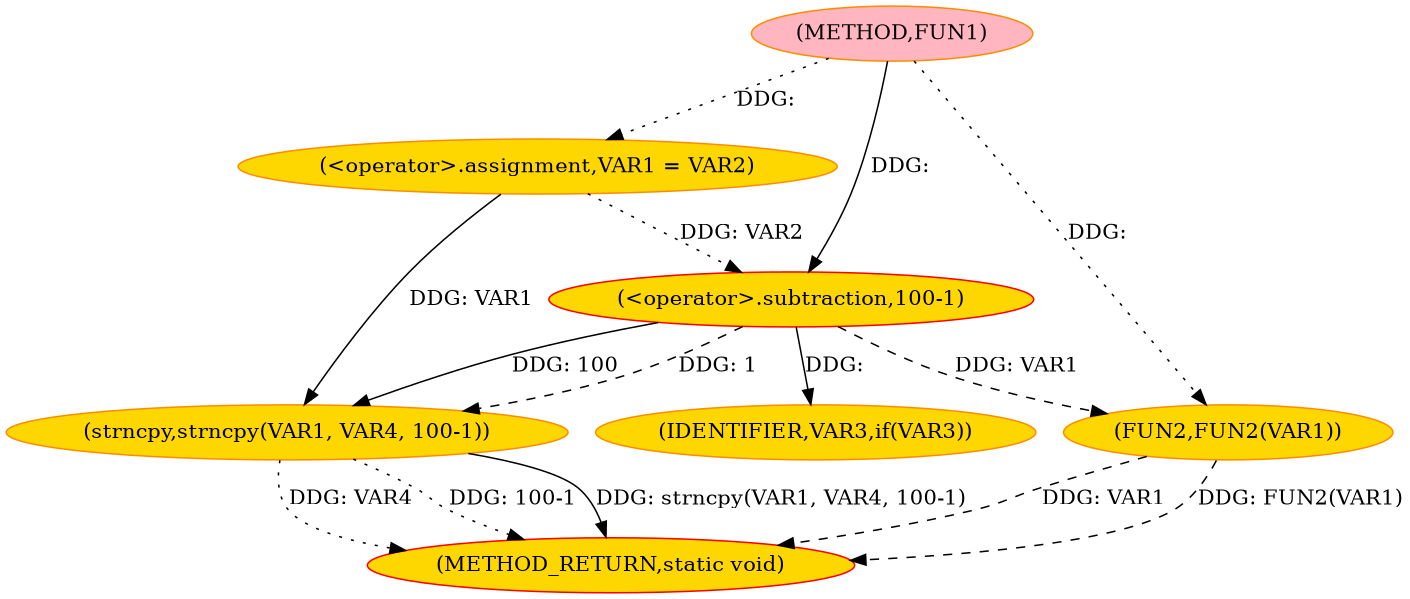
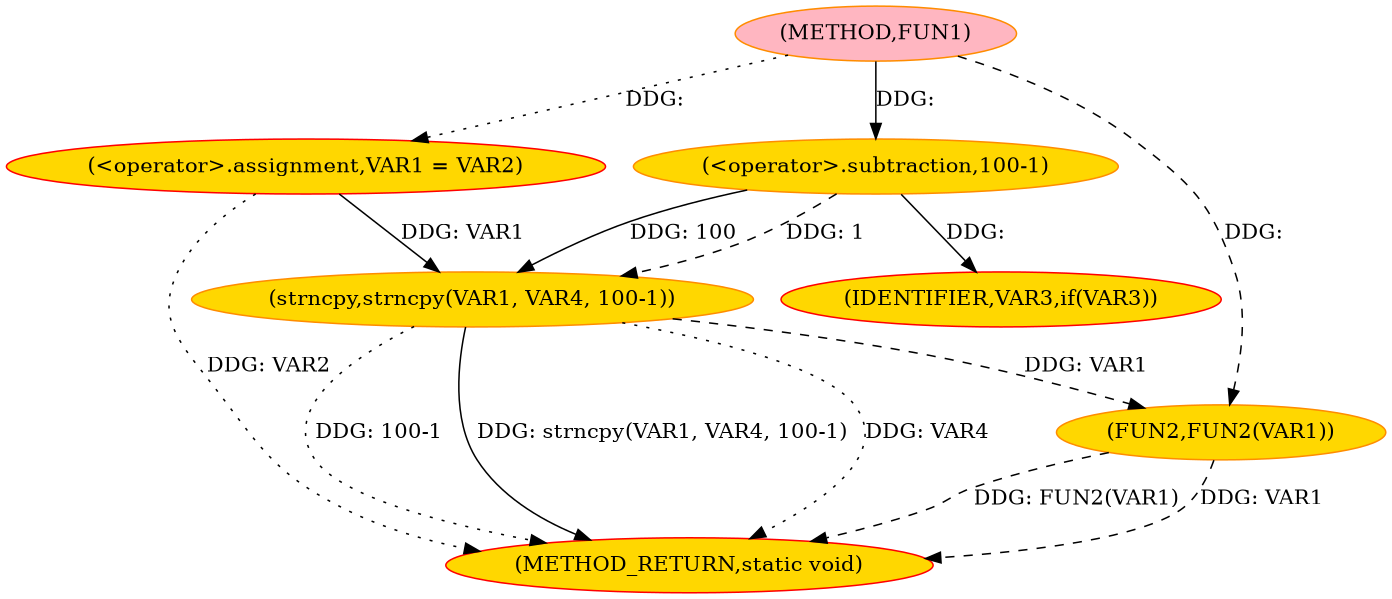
node "(<operator>.assignment,VAR1 = VAR2)": color darkorange -> red
edge "(METHOD,FUN1)" -> "(FUN2,FUN2(VAR1))": style dotted -> dashed
edge "(<operator>.assignment,VAR1 = VAR2)" -> "(<operator>.subtraction,100-1)": now "(<operator>.assignment,VAR1 = VAR2)" -> "(METHOD_RETURN,static void)"
node "(<operator>.subtraction,100-1)": color red -> darkorange
edge "(<operator>.subtraction,100-1)" -> "(FUN2,FUN2(VAR1))": now "(strncpy,strncpy(VAR1, VAR4, 100-1))" -> "(FUN2,FUN2(VAR1))"
node "(IDENTIFIER,VAR3,if(VAR3))": color darkorange -> red
